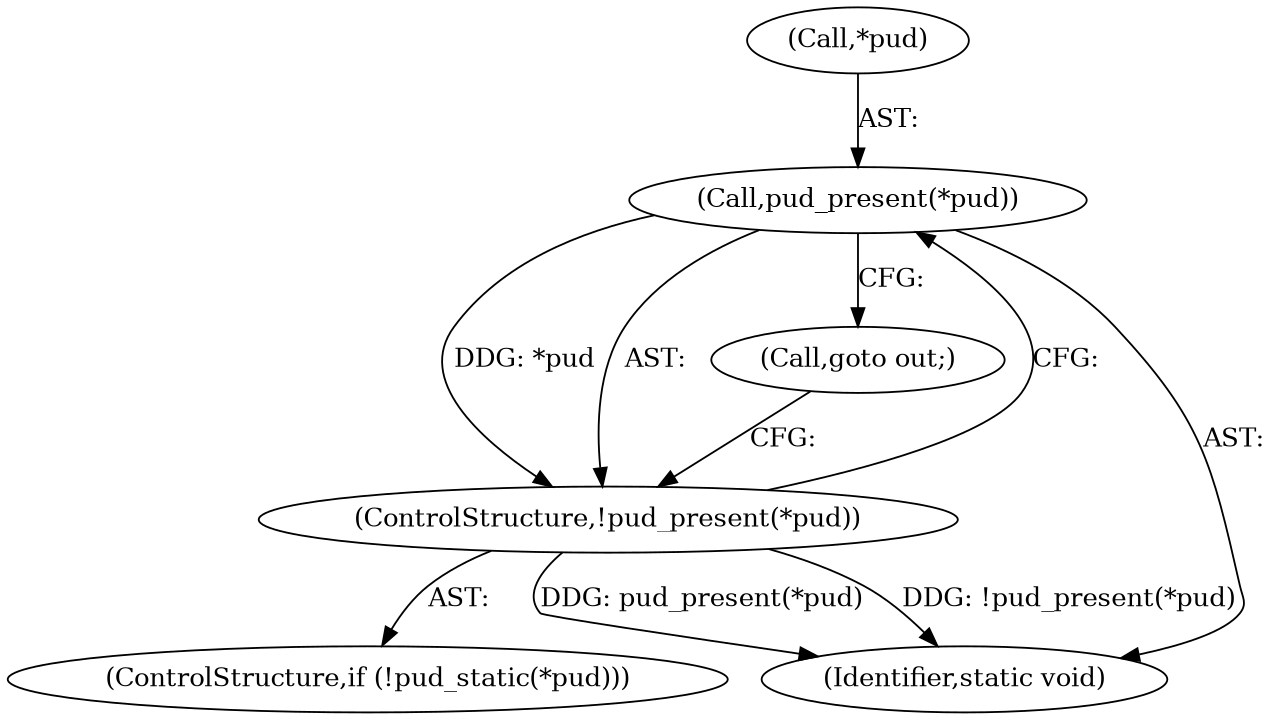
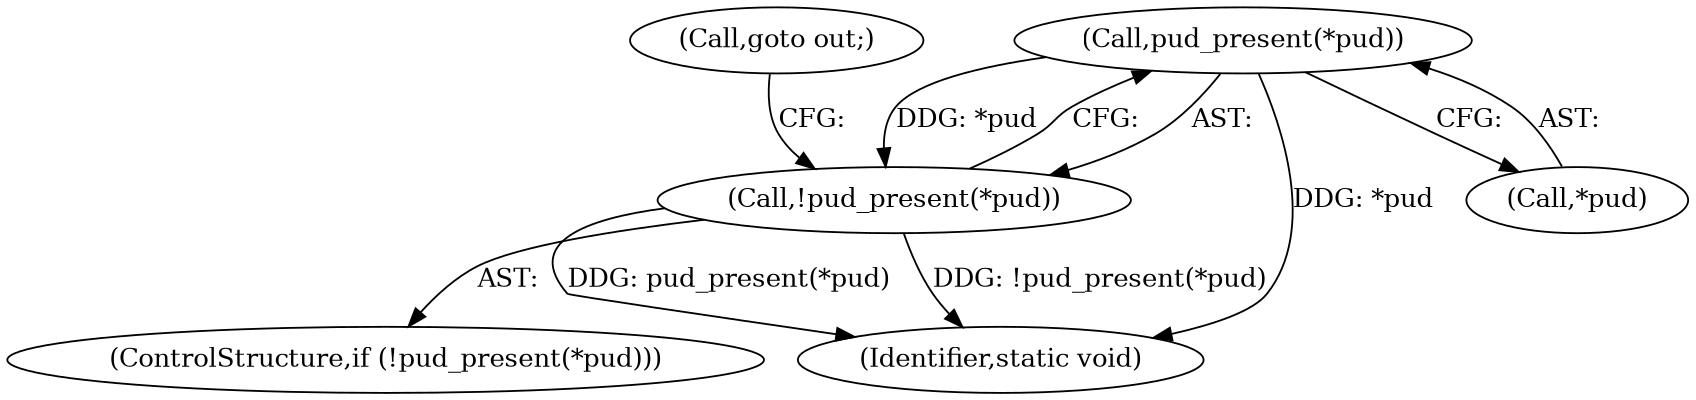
edge "(Call,pud_present(*pud))" -> "(Call,goto out;)": now "(Call,pud_present(*pud))" -> "(Call,*pud)"
edge "(Call,pud_present(*pud))" -> "(Identifier,static void)": label "AST: " -> "DDG: *pud"
node "(ControlStructure,!pud_present(*pud))": label "(ControlStructure,!pud_present(*pud))" -> "(Call,!pud_present(*pud))"
node "(ControlStructure,if (!pud_static(*pud)))": label "(ControlStructure,if (!pud_static(*pud)))" -> "(ControlStructure,if (!pud_present(*pud)))"
